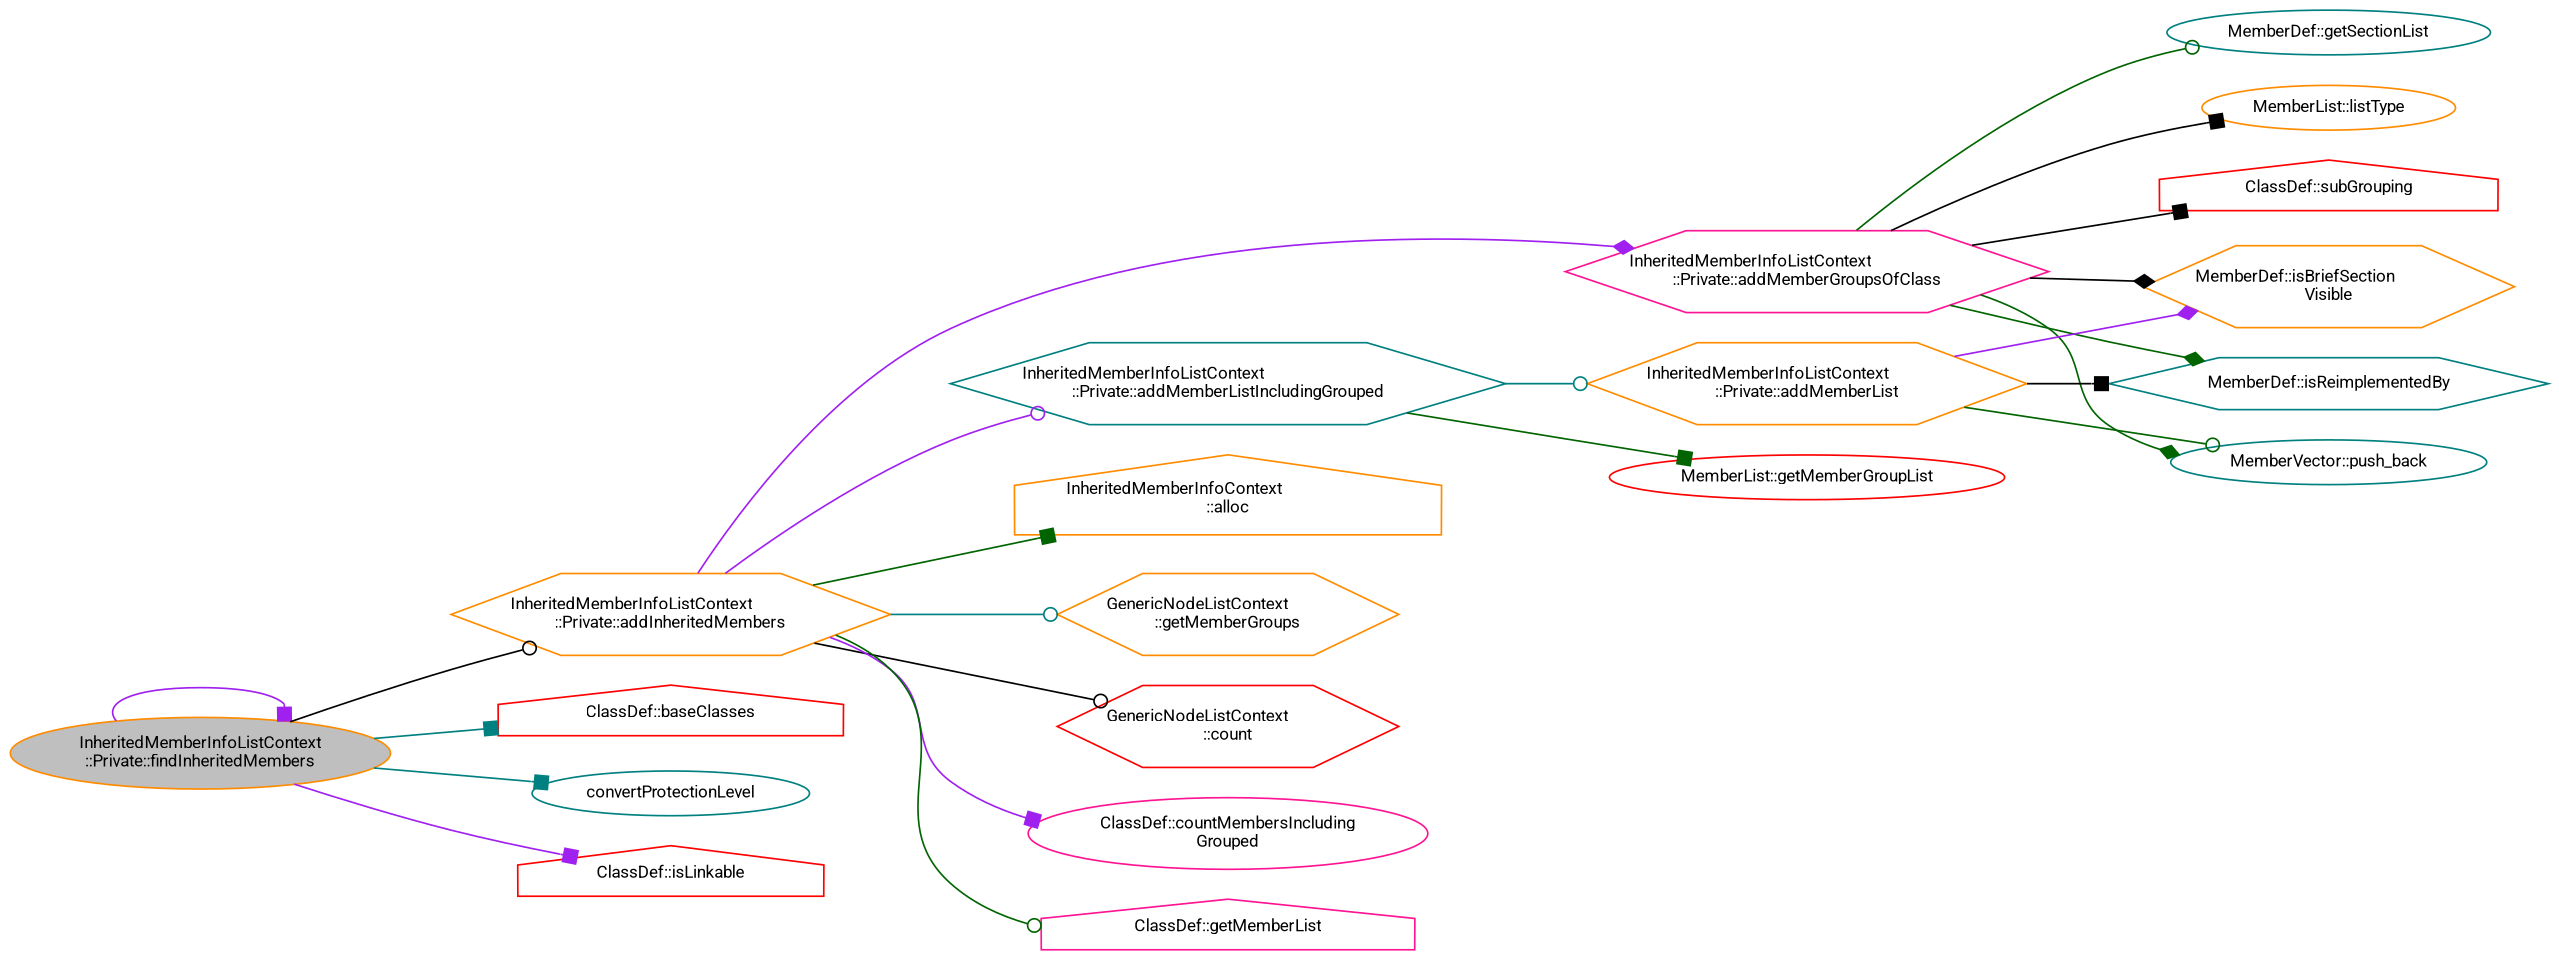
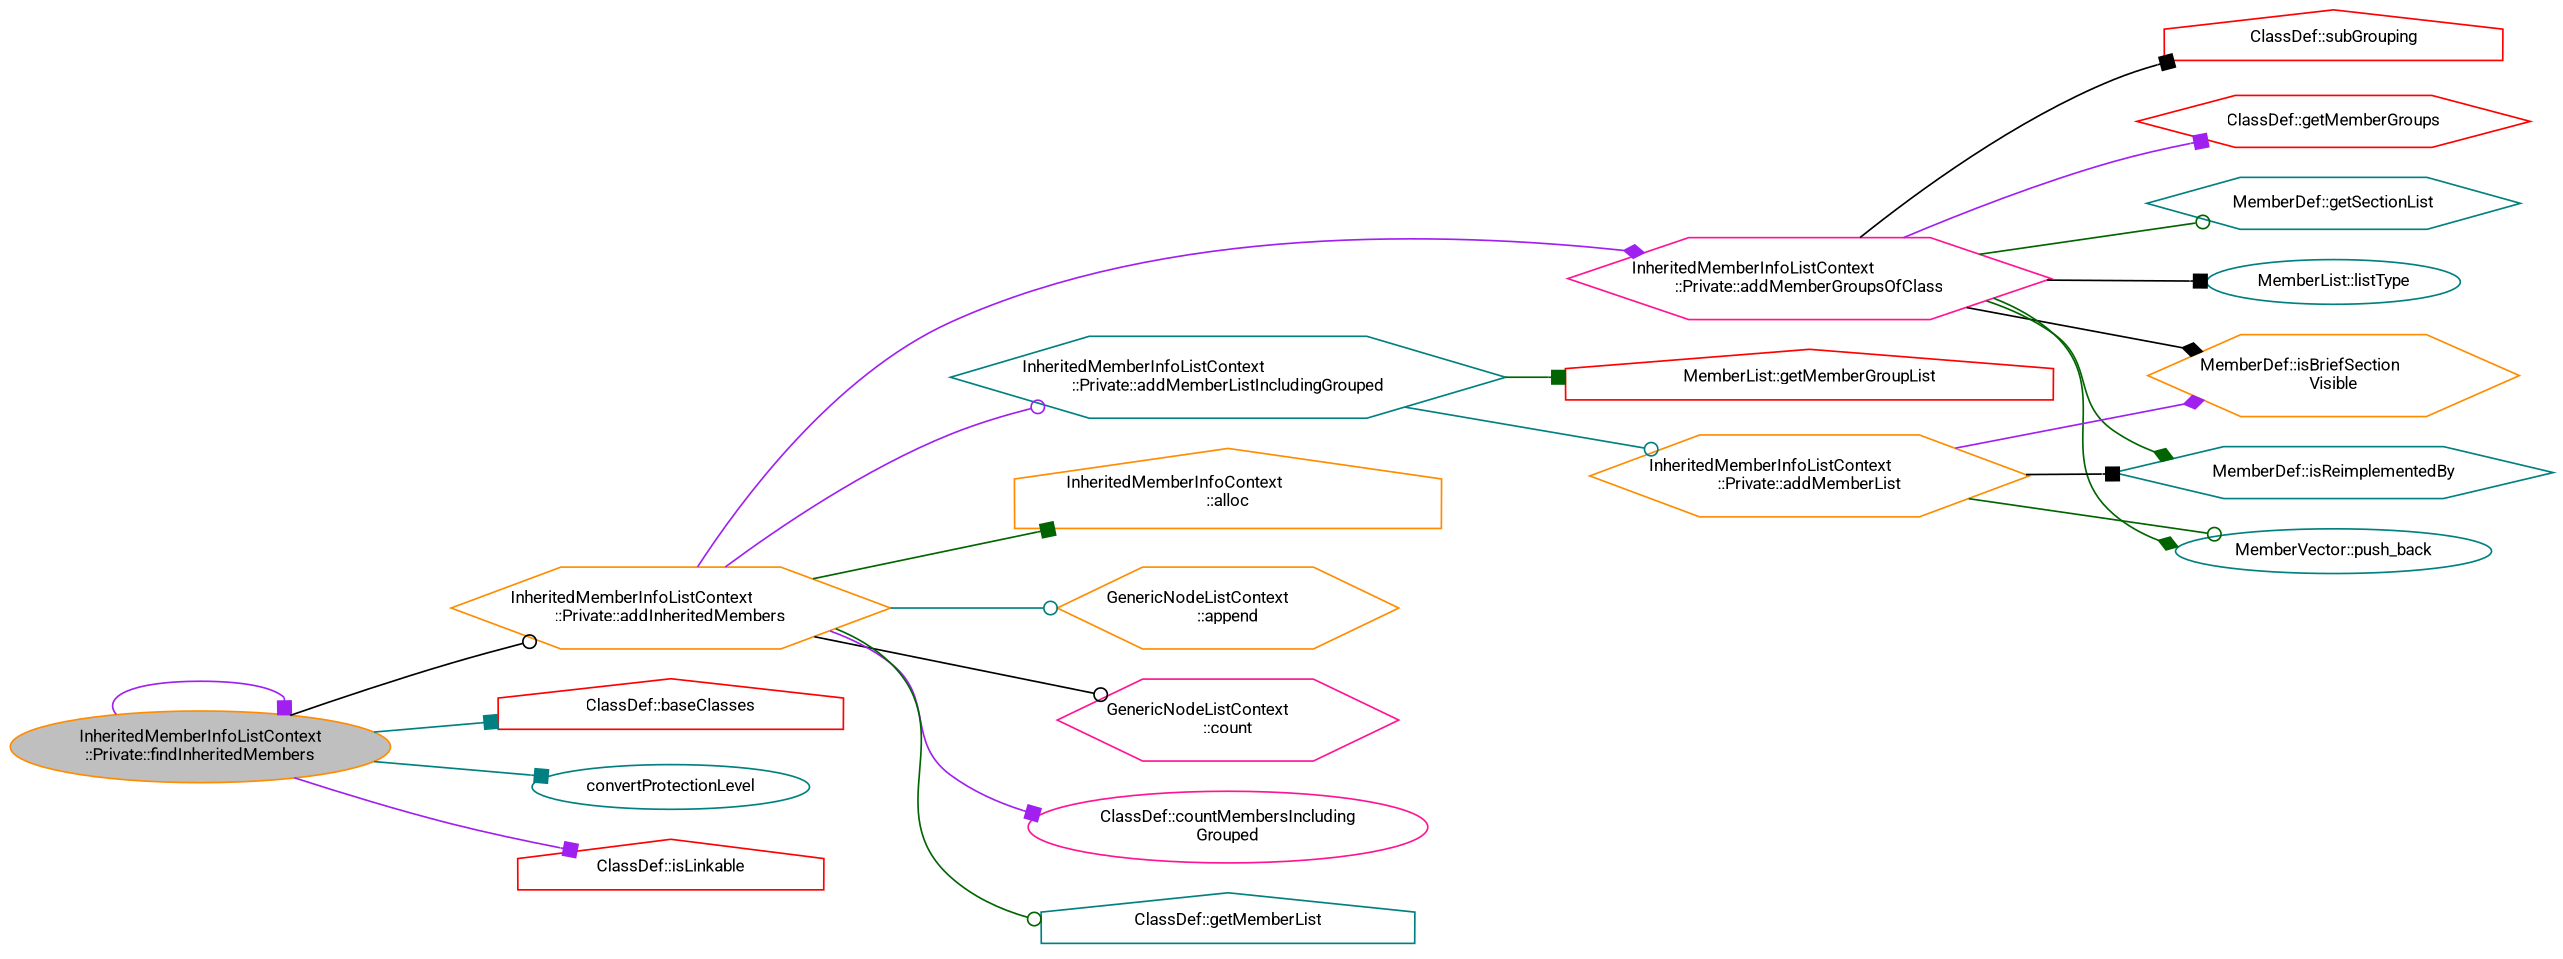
node "MemberDef::getSectionList": shape ellipse -> hexagon
node "MemberList::listType": color darkorange -> teal
node "ClassDef::getMemberGroups": added
node "MemberList::getMemberGroupList": shape ellipse -> house
node "GenericNodeListContext ::getMemberGroups": label "GenericNodeListContext ::getMemberGroups" -> "GenericNodeListContext ::append"
node "GenericNodeListContext ::count": color red -> deeppink
node "ClassDef::getMemberList": color deeppink -> teal
